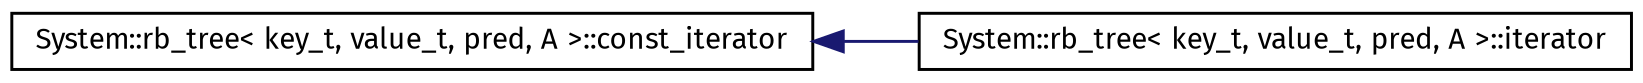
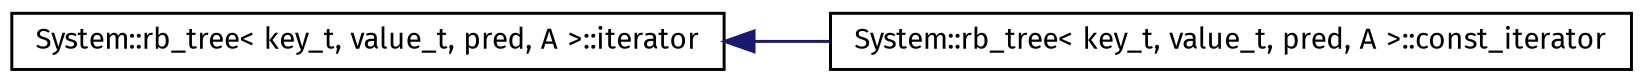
edge "System::rb_tree< key_t, value_t, pred, A >::iterator" -> "System::rb_tree< key_t, value_t, pred, A >::const_iterator": reversed
